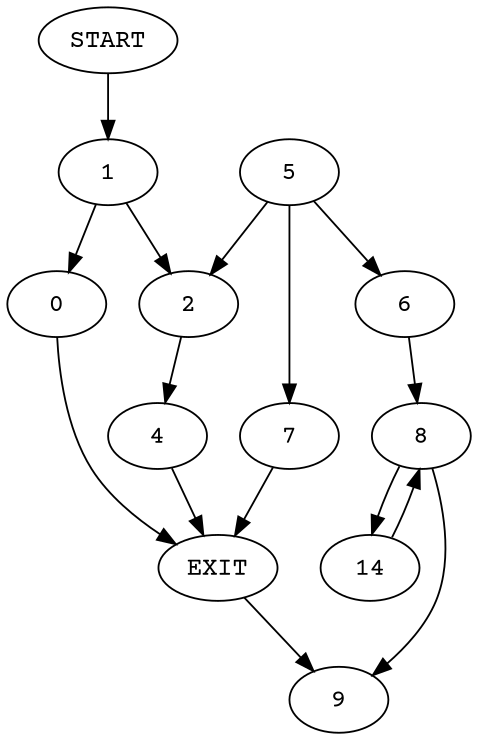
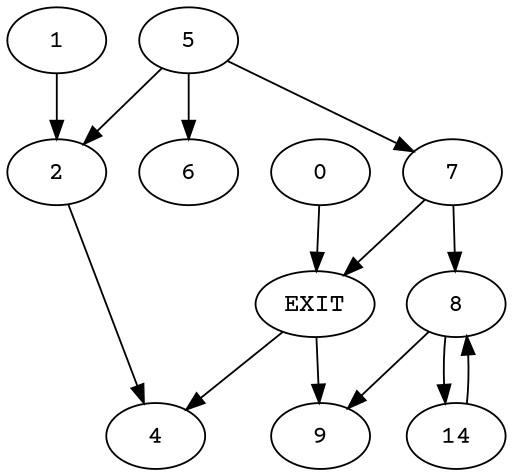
node "START": removed
edge "1" -> "0": removed
edge "6" -> "8": now "7" -> "8"
edge "4" -> "EXIT": reversed
